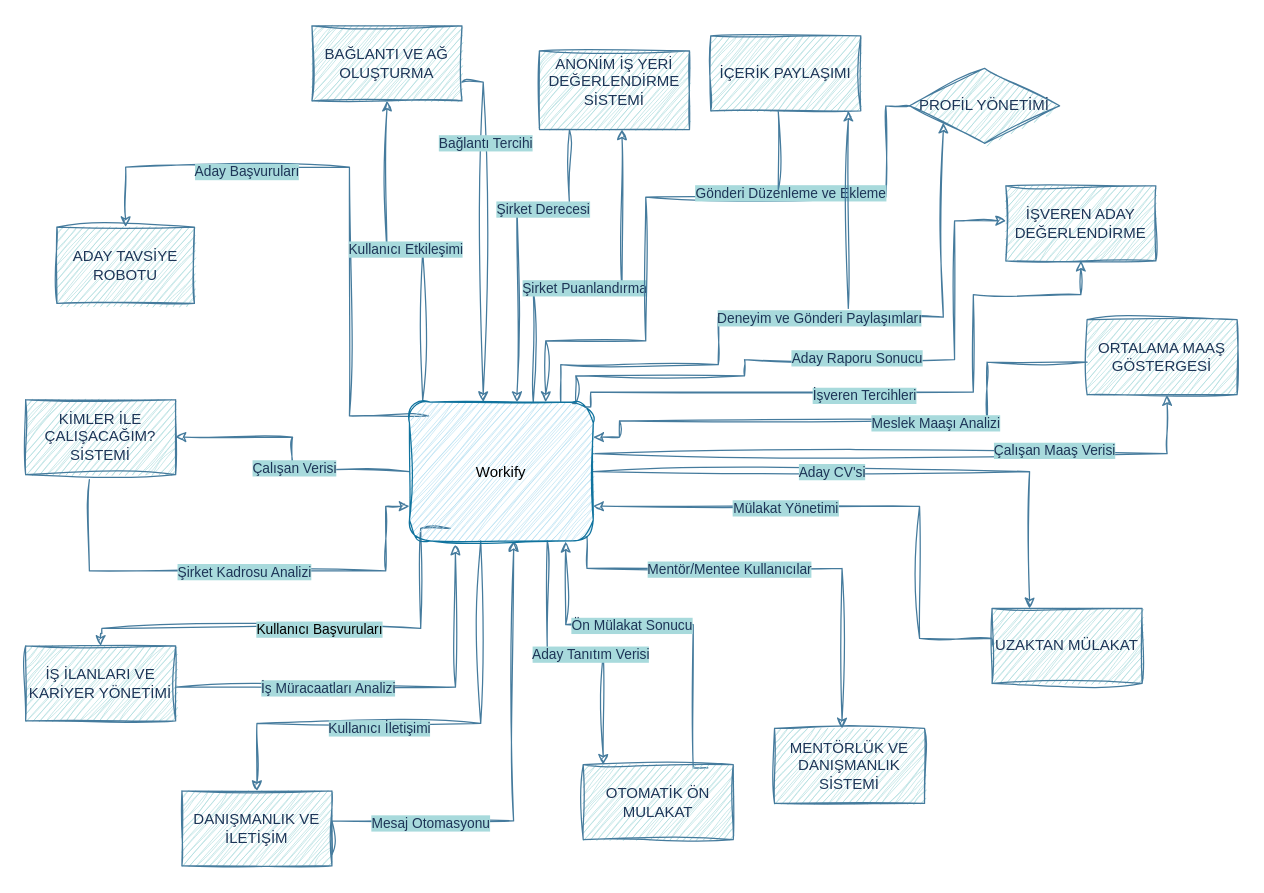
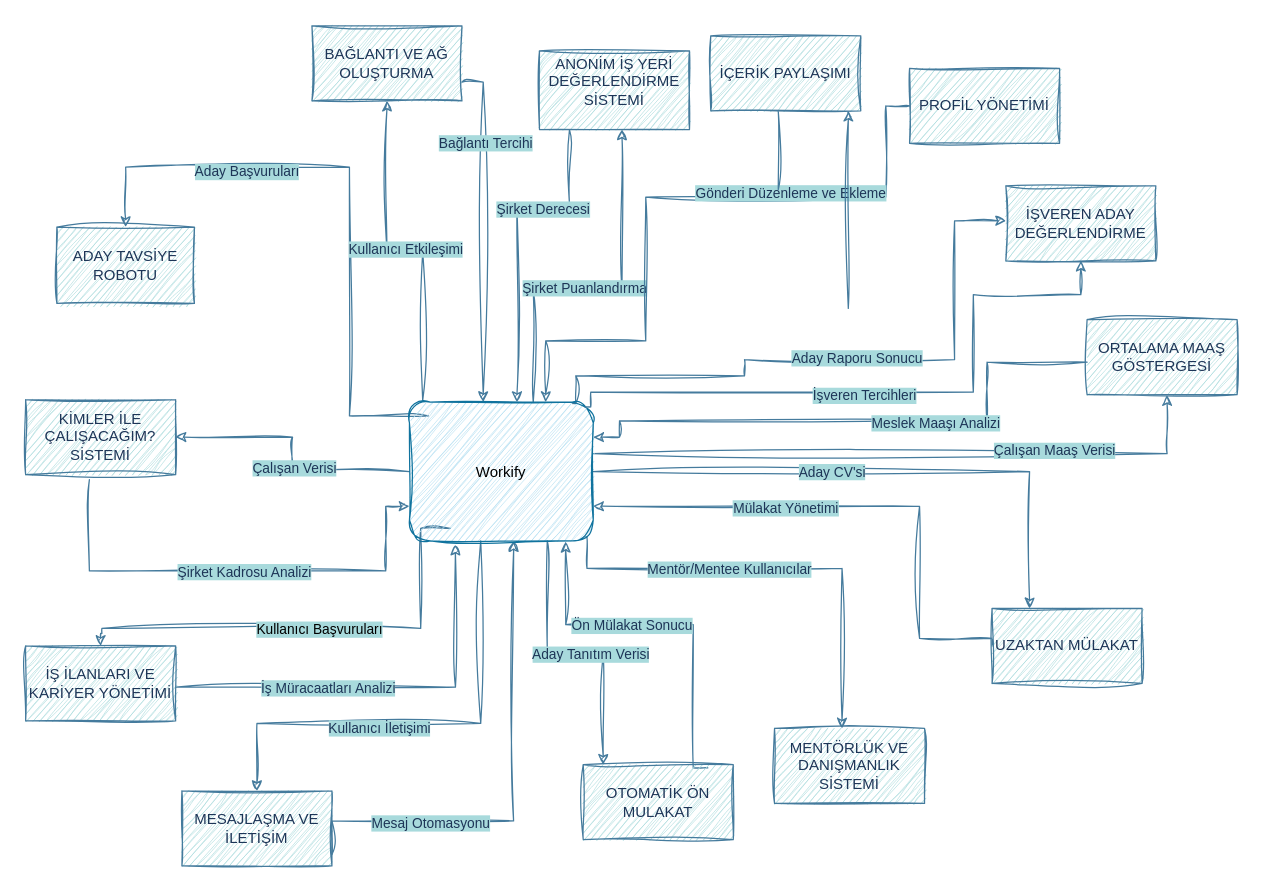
node "PROFİL YÖNETİMİ": shape diamond -> rectangle
edge "Workify" -> "PROFİL YÖNETİMİ": removed, label "Deneyim ve Gönderi Paylaşımları"
node "DANIŞMANLIK VE İLETİŞİM": label "DANIŞMANLIK VE İLETİŞİM" -> "MESAJLAŞMA VE İLETİŞİM"
